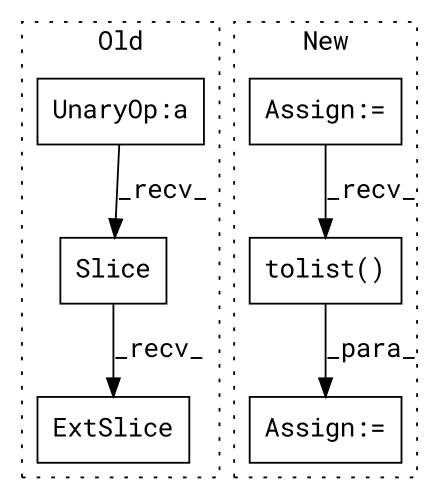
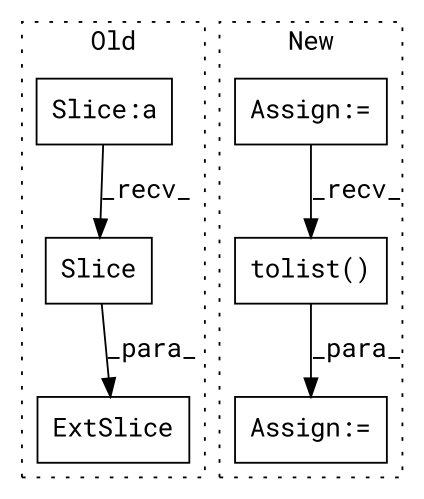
node "UnaryOp:a": label "UnaryOp:a" -> "Slice:a"
edge "Slice" -> "ExtSlice": label "_recv_" -> "_para_"
